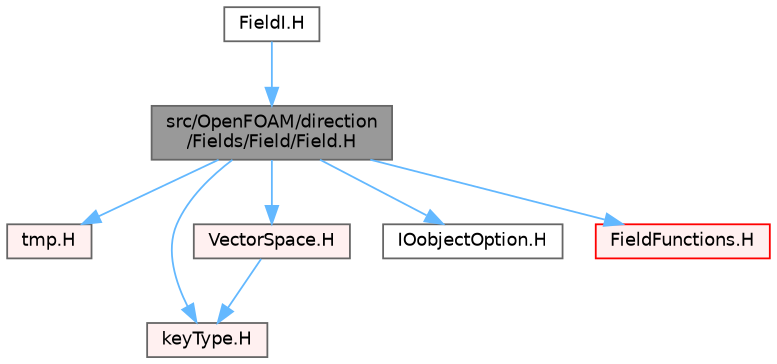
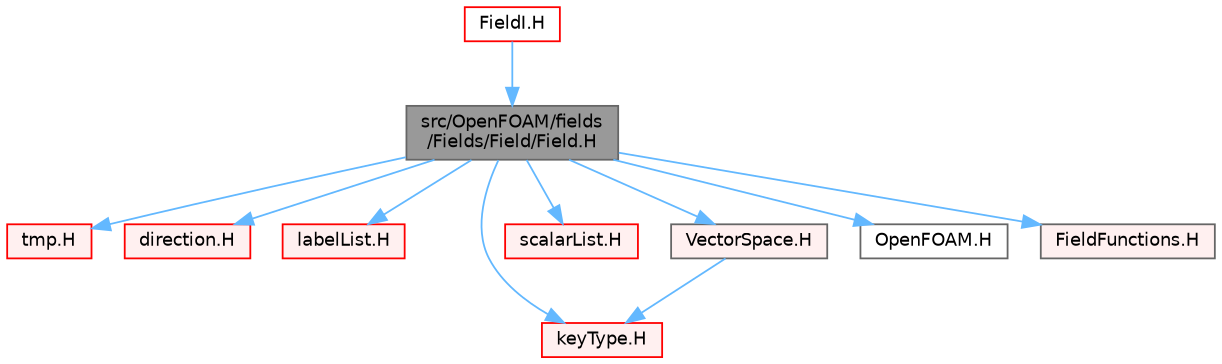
node "FieldI.H": color grey40 -> red
node "src/OpenFOAM/direction /Fields/Field/Field.H": label "src/OpenFOAM/direction /Fields/Field/Field.H" -> "src/OpenFOAM/fields /Fields/Field/Field.H"
node "tmp.H": color grey40 -> red
node "direction.H": added
node "labelList.H": added
node "IOobjectOption.H": label "IOobjectOption.H" -> "OpenFOAM.H"
node "scalarList.H": added
node "FieldFunctions.H": color red -> grey40
node "keyType.H": color grey40 -> red
